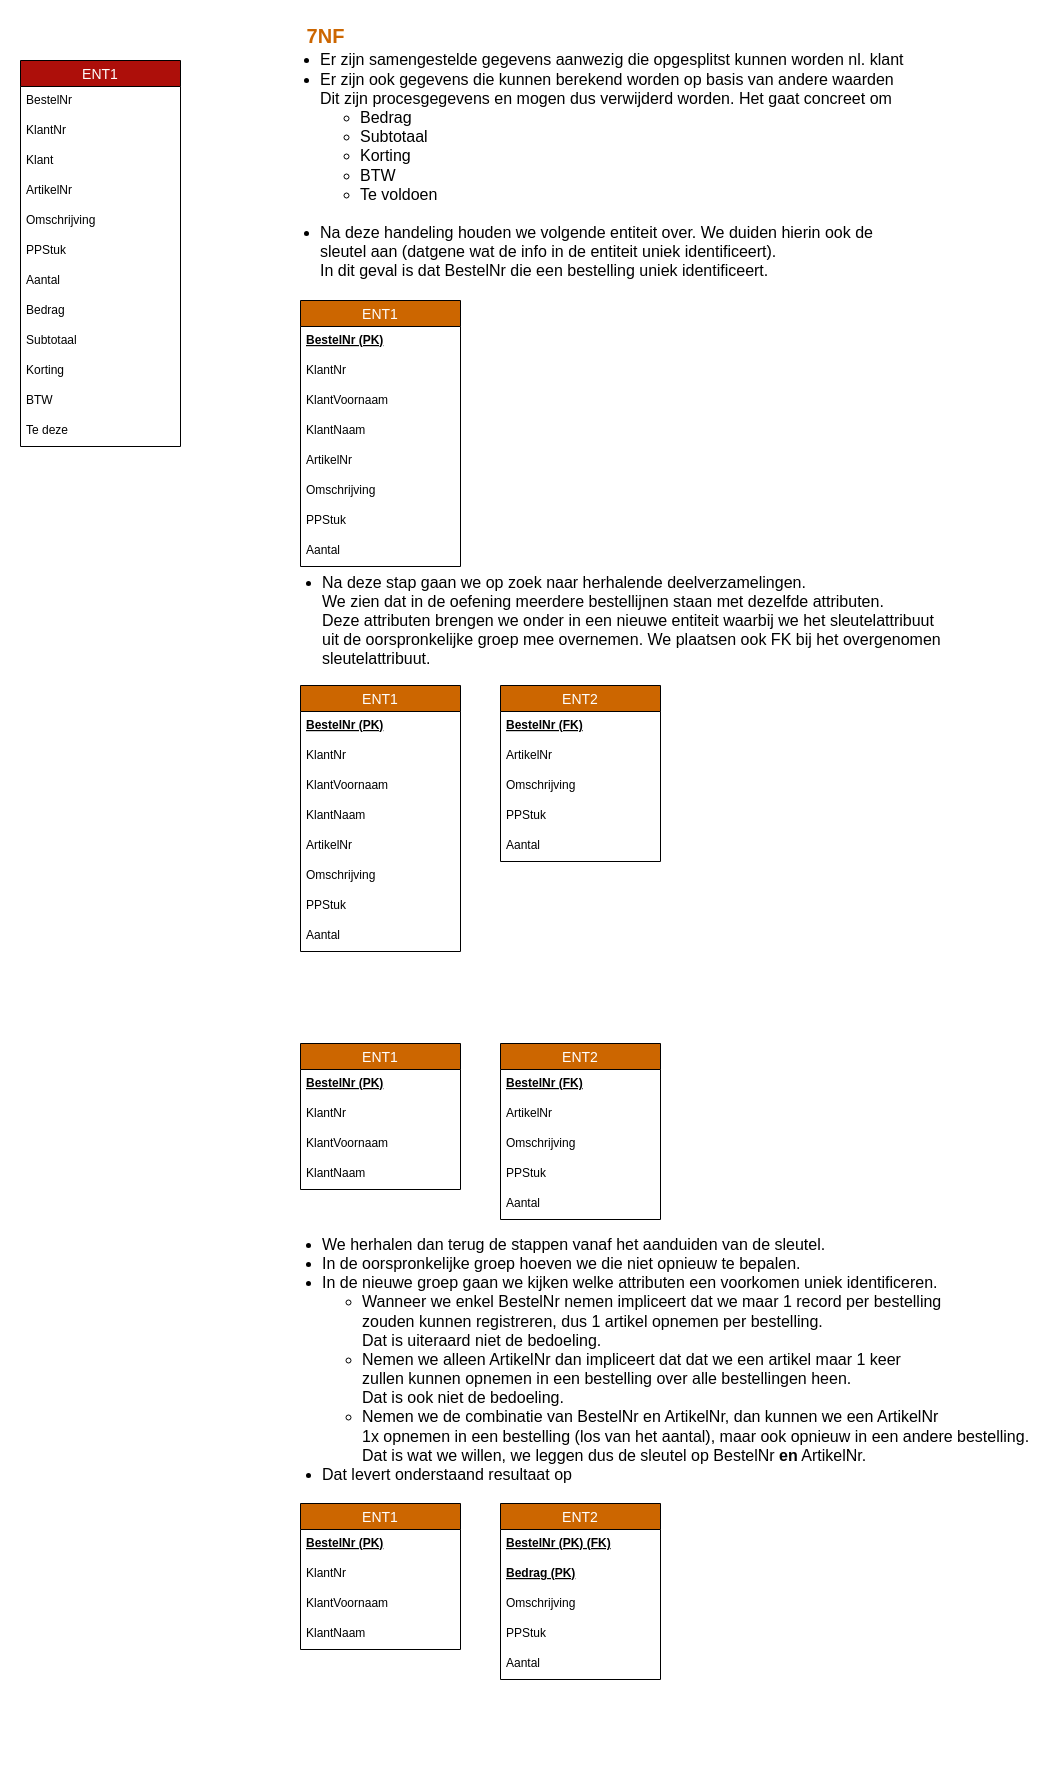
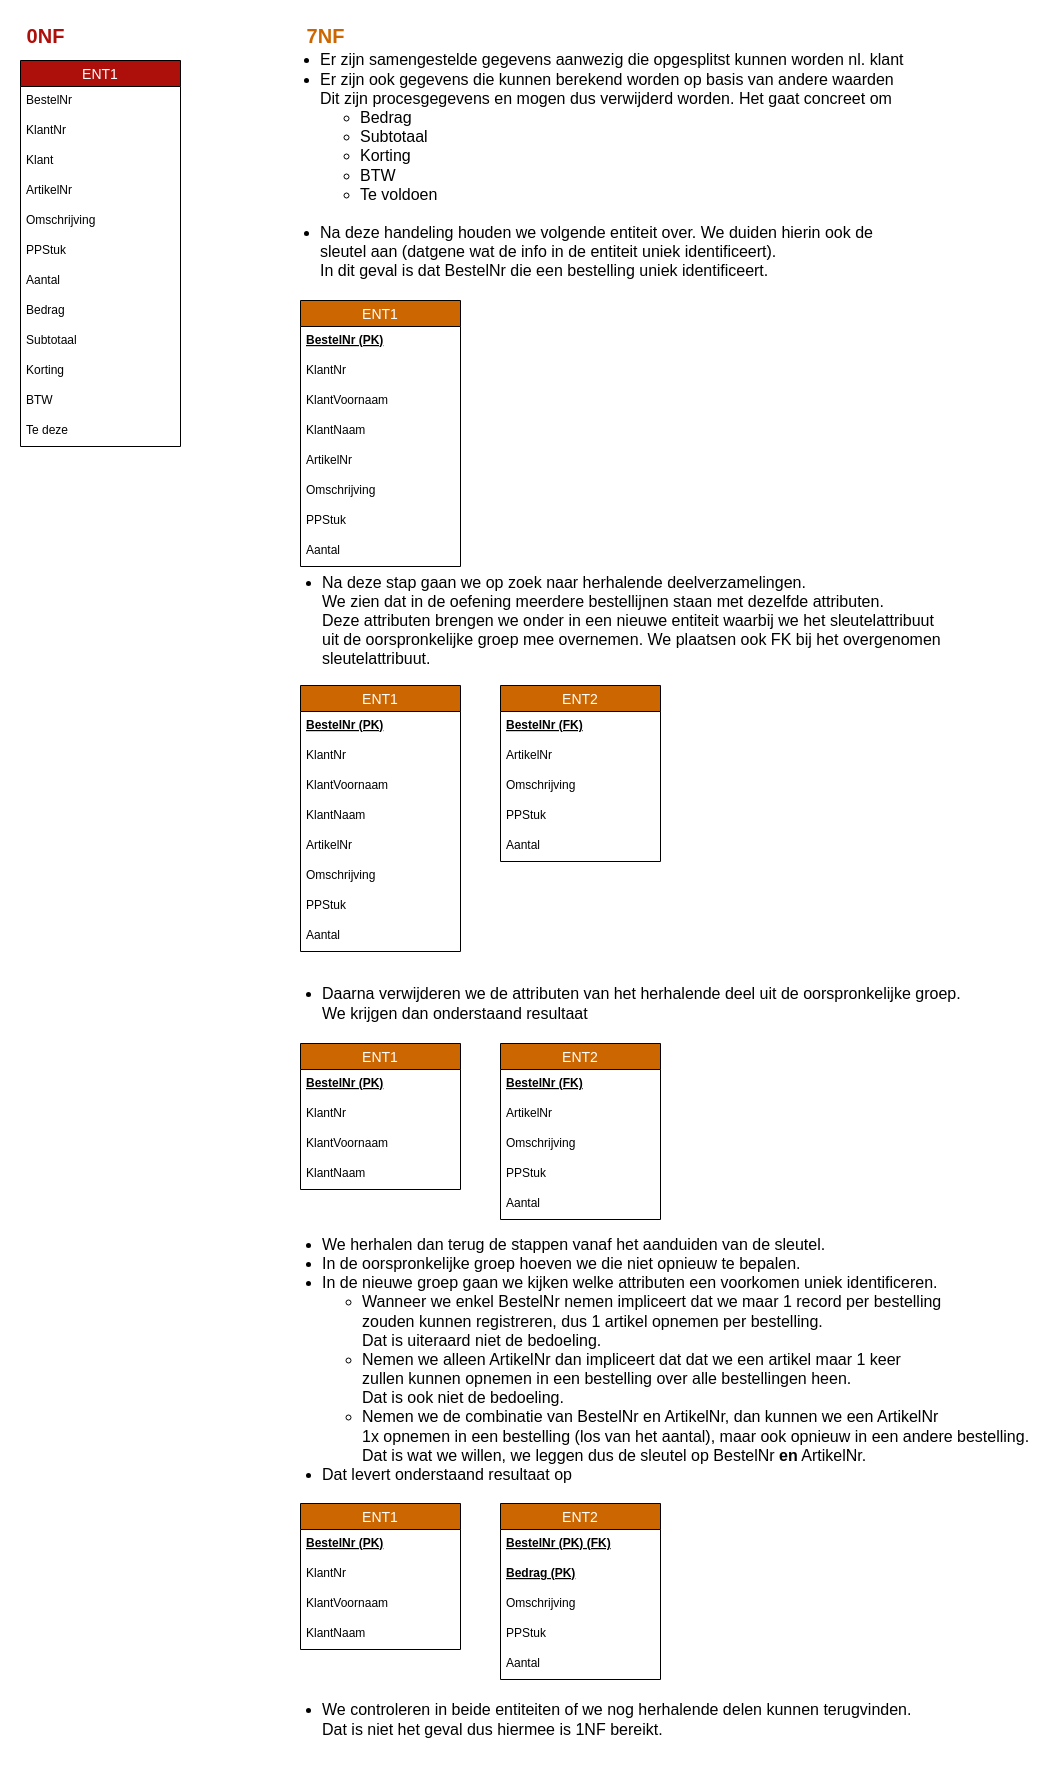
node "0NF": added
node "Daarna verwijderen we de attributen van het herhalende deel uit de oorspronkelijke groep. We krijgen dan onderstaand resultaat": added
node "We controleren in beide entiteiten of we nog herhalende delen kunnen terugvinden. Dat is niet het geval dus hiermee is 1NF bereikt.": added
